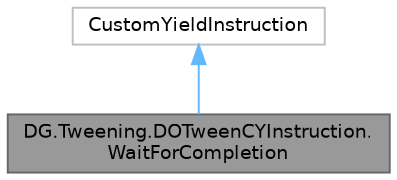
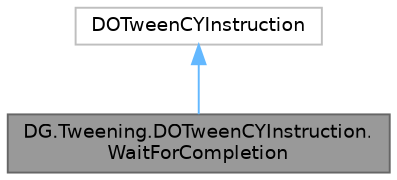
node "CustomYieldInstruction": label "CustomYieldInstruction" -> "DOTweenCYInstruction"
